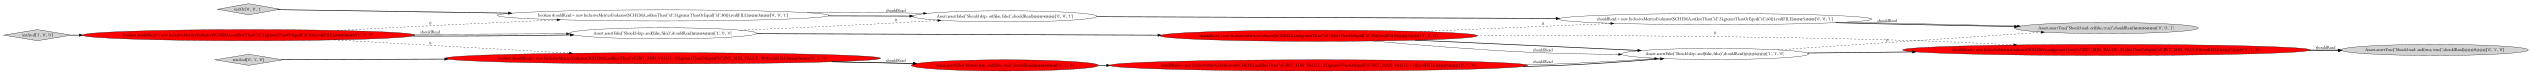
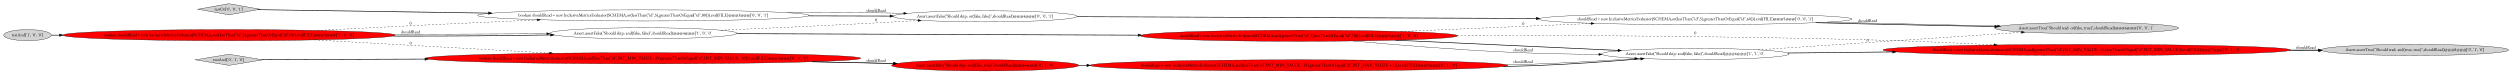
node "testAnd['1', '0', '0']": shape diamond -> ellipse
